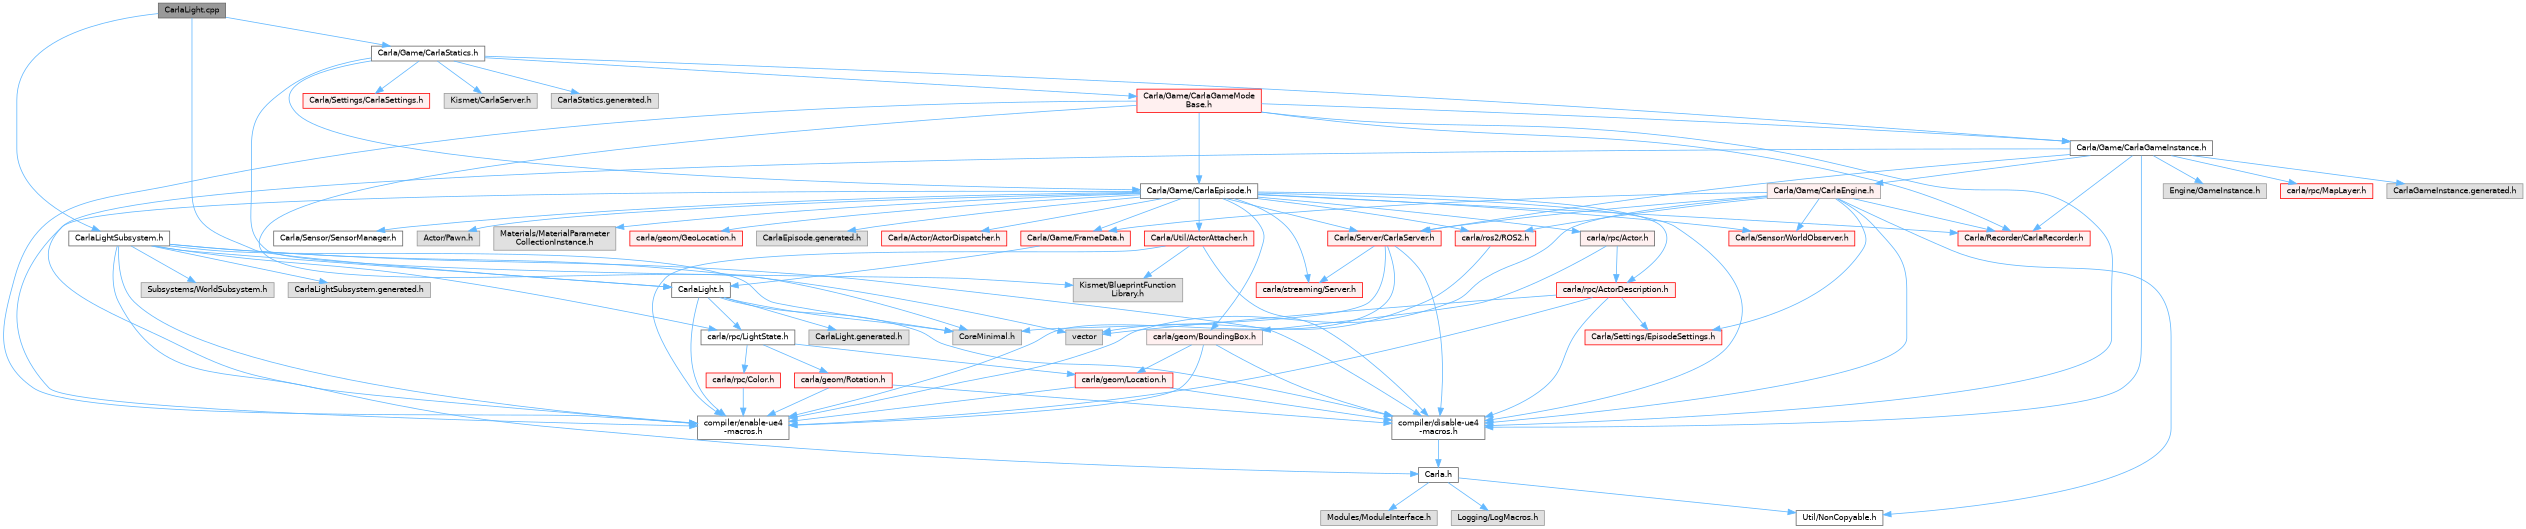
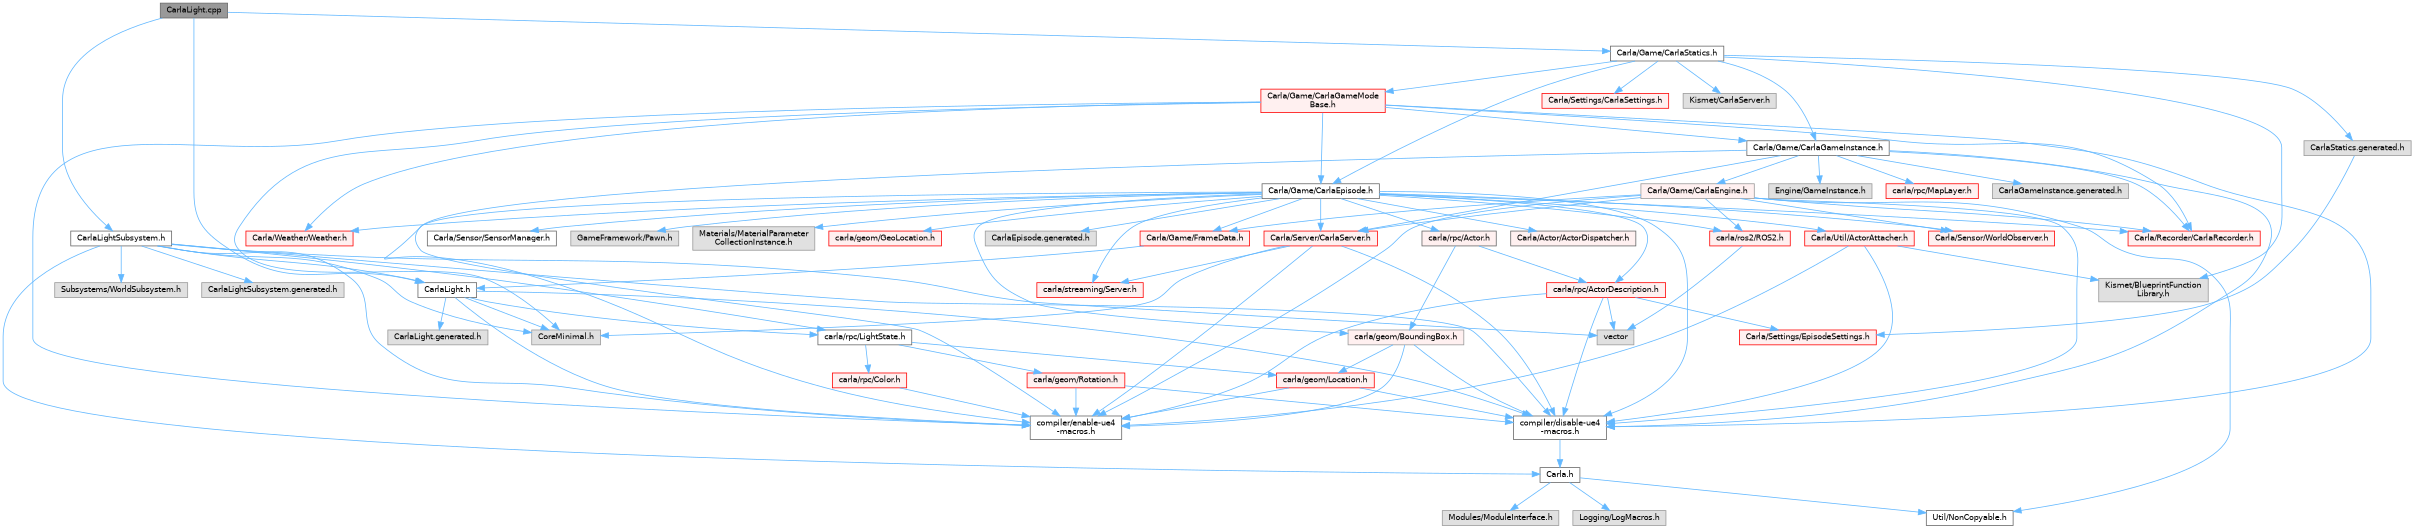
node "Carla/Weather/Weather.h": added
node "Actor/Pawn.h": label "Actor/Pawn.h" -> "GameFramework/Pawn.h"
node "Carla/Actor/ActorDispatcher.h": color red -> grey40
edge "Carla/Game/CarlaEngine.h" -> "Carla/Settings/EpisodeSettings.h": now "CarlaStatics.generated.h" -> "Carla/Settings/EpisodeSettings.h"
